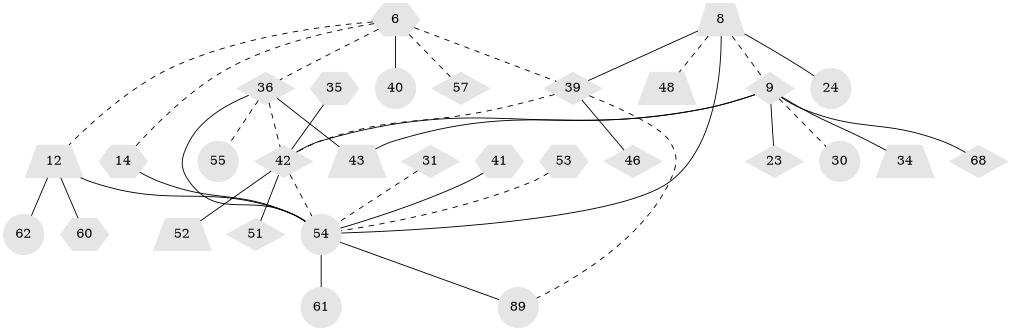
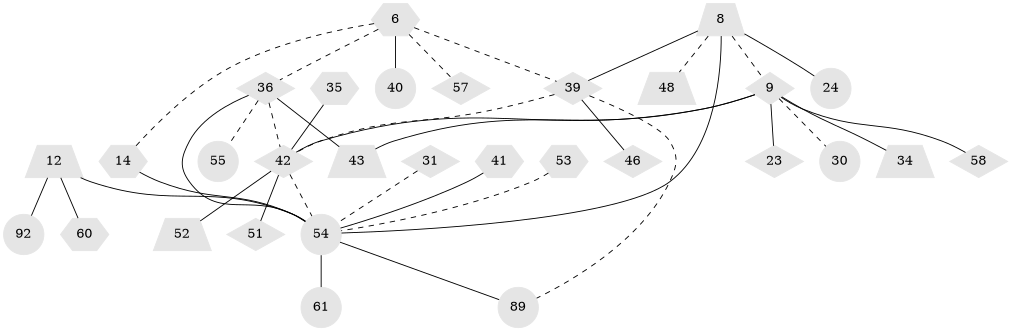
edge "6" -- "12": removed
node "68": label "68" -> "58"
node "62": label "62" -> "92"
